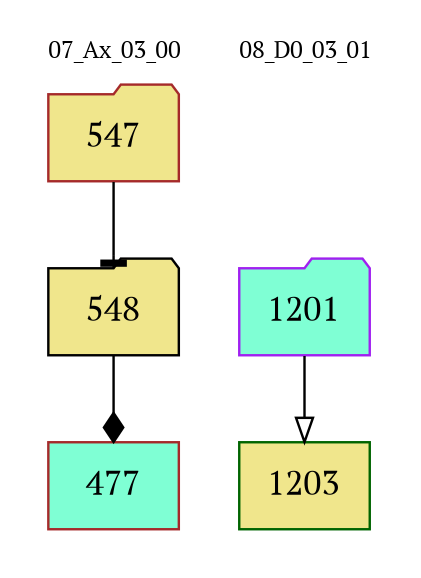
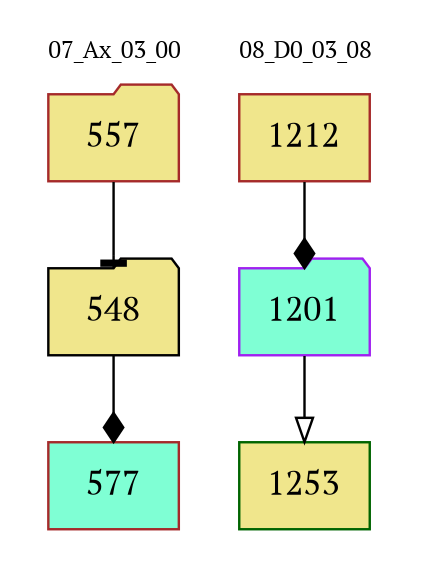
cluster "08_D0_03_01": label "08_D0_03_01" -> "08_D0_03_08"
node "547": label "547" -> "557"
node "1212": added
node "477": label "477" -> "577"
node "1203": label "1203" -> "1253"
